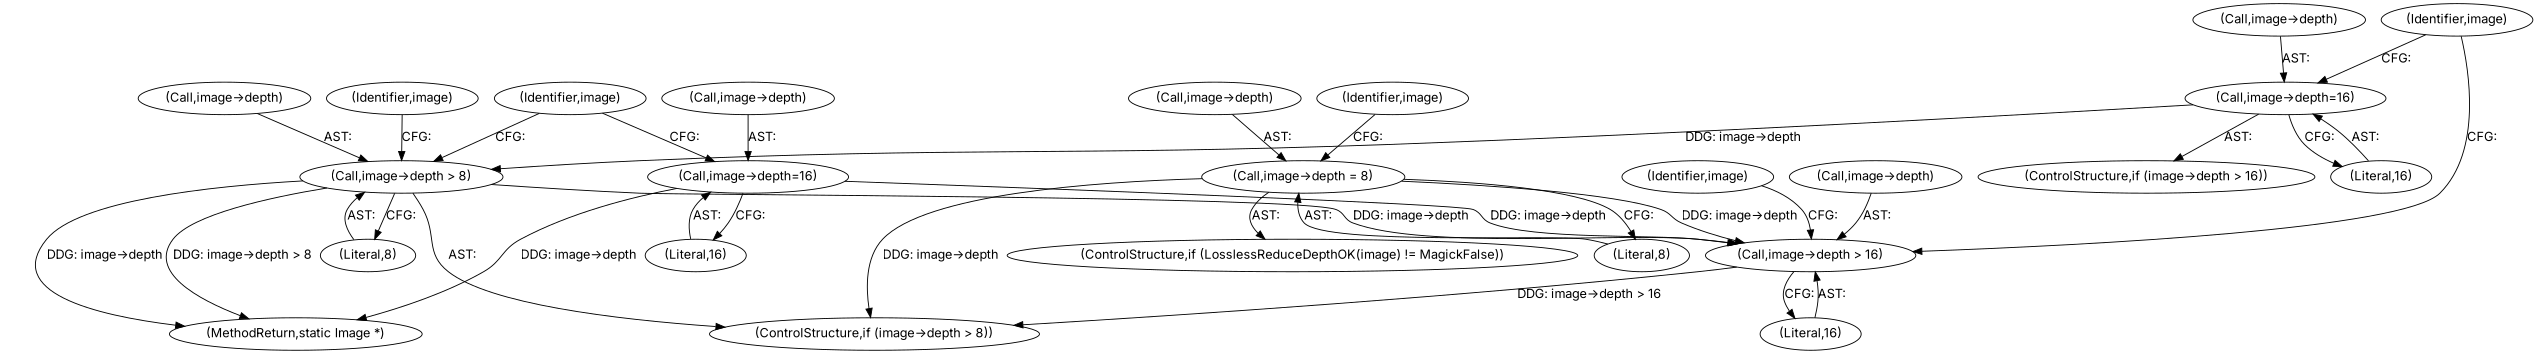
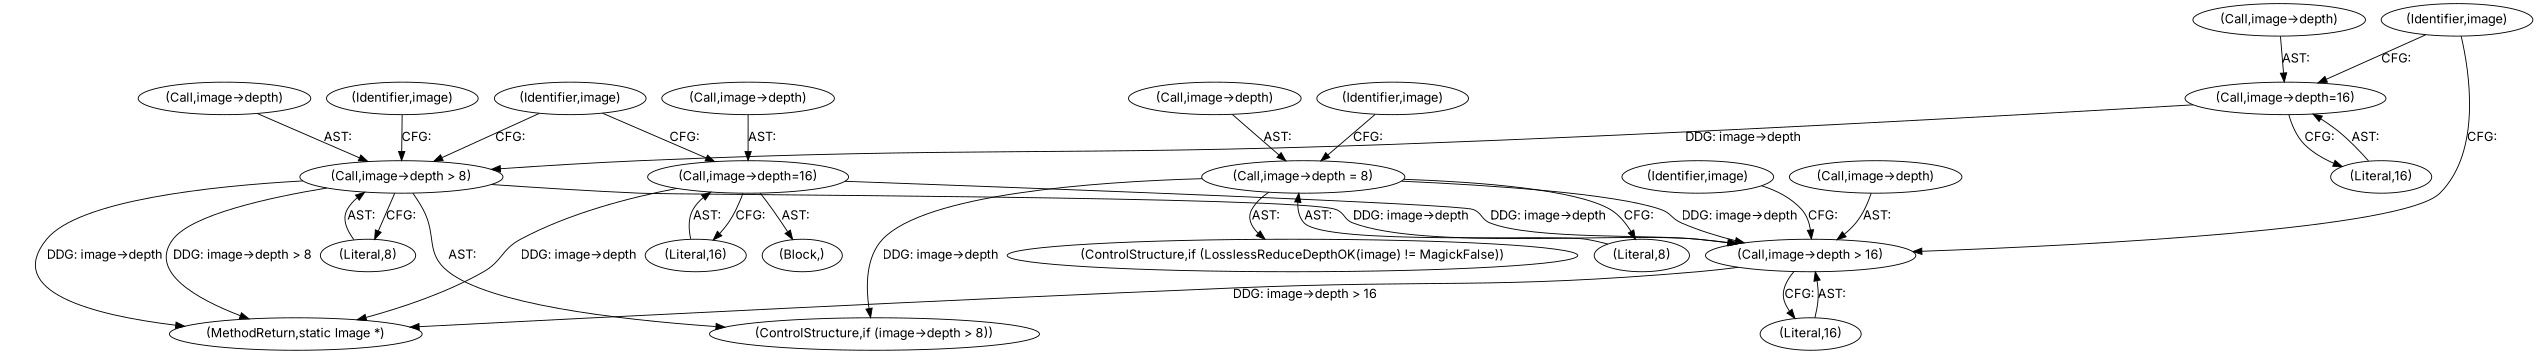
node "(ControlStructure,if (image->depth > 16))": removed
node "(Block,)": added
edge "(Call,image->depth > 16)" -> "(ControlStructure,if (image->depth > 8))": now "(Call,image->depth > 16)" -> "(MethodReturn,static Image *)"
